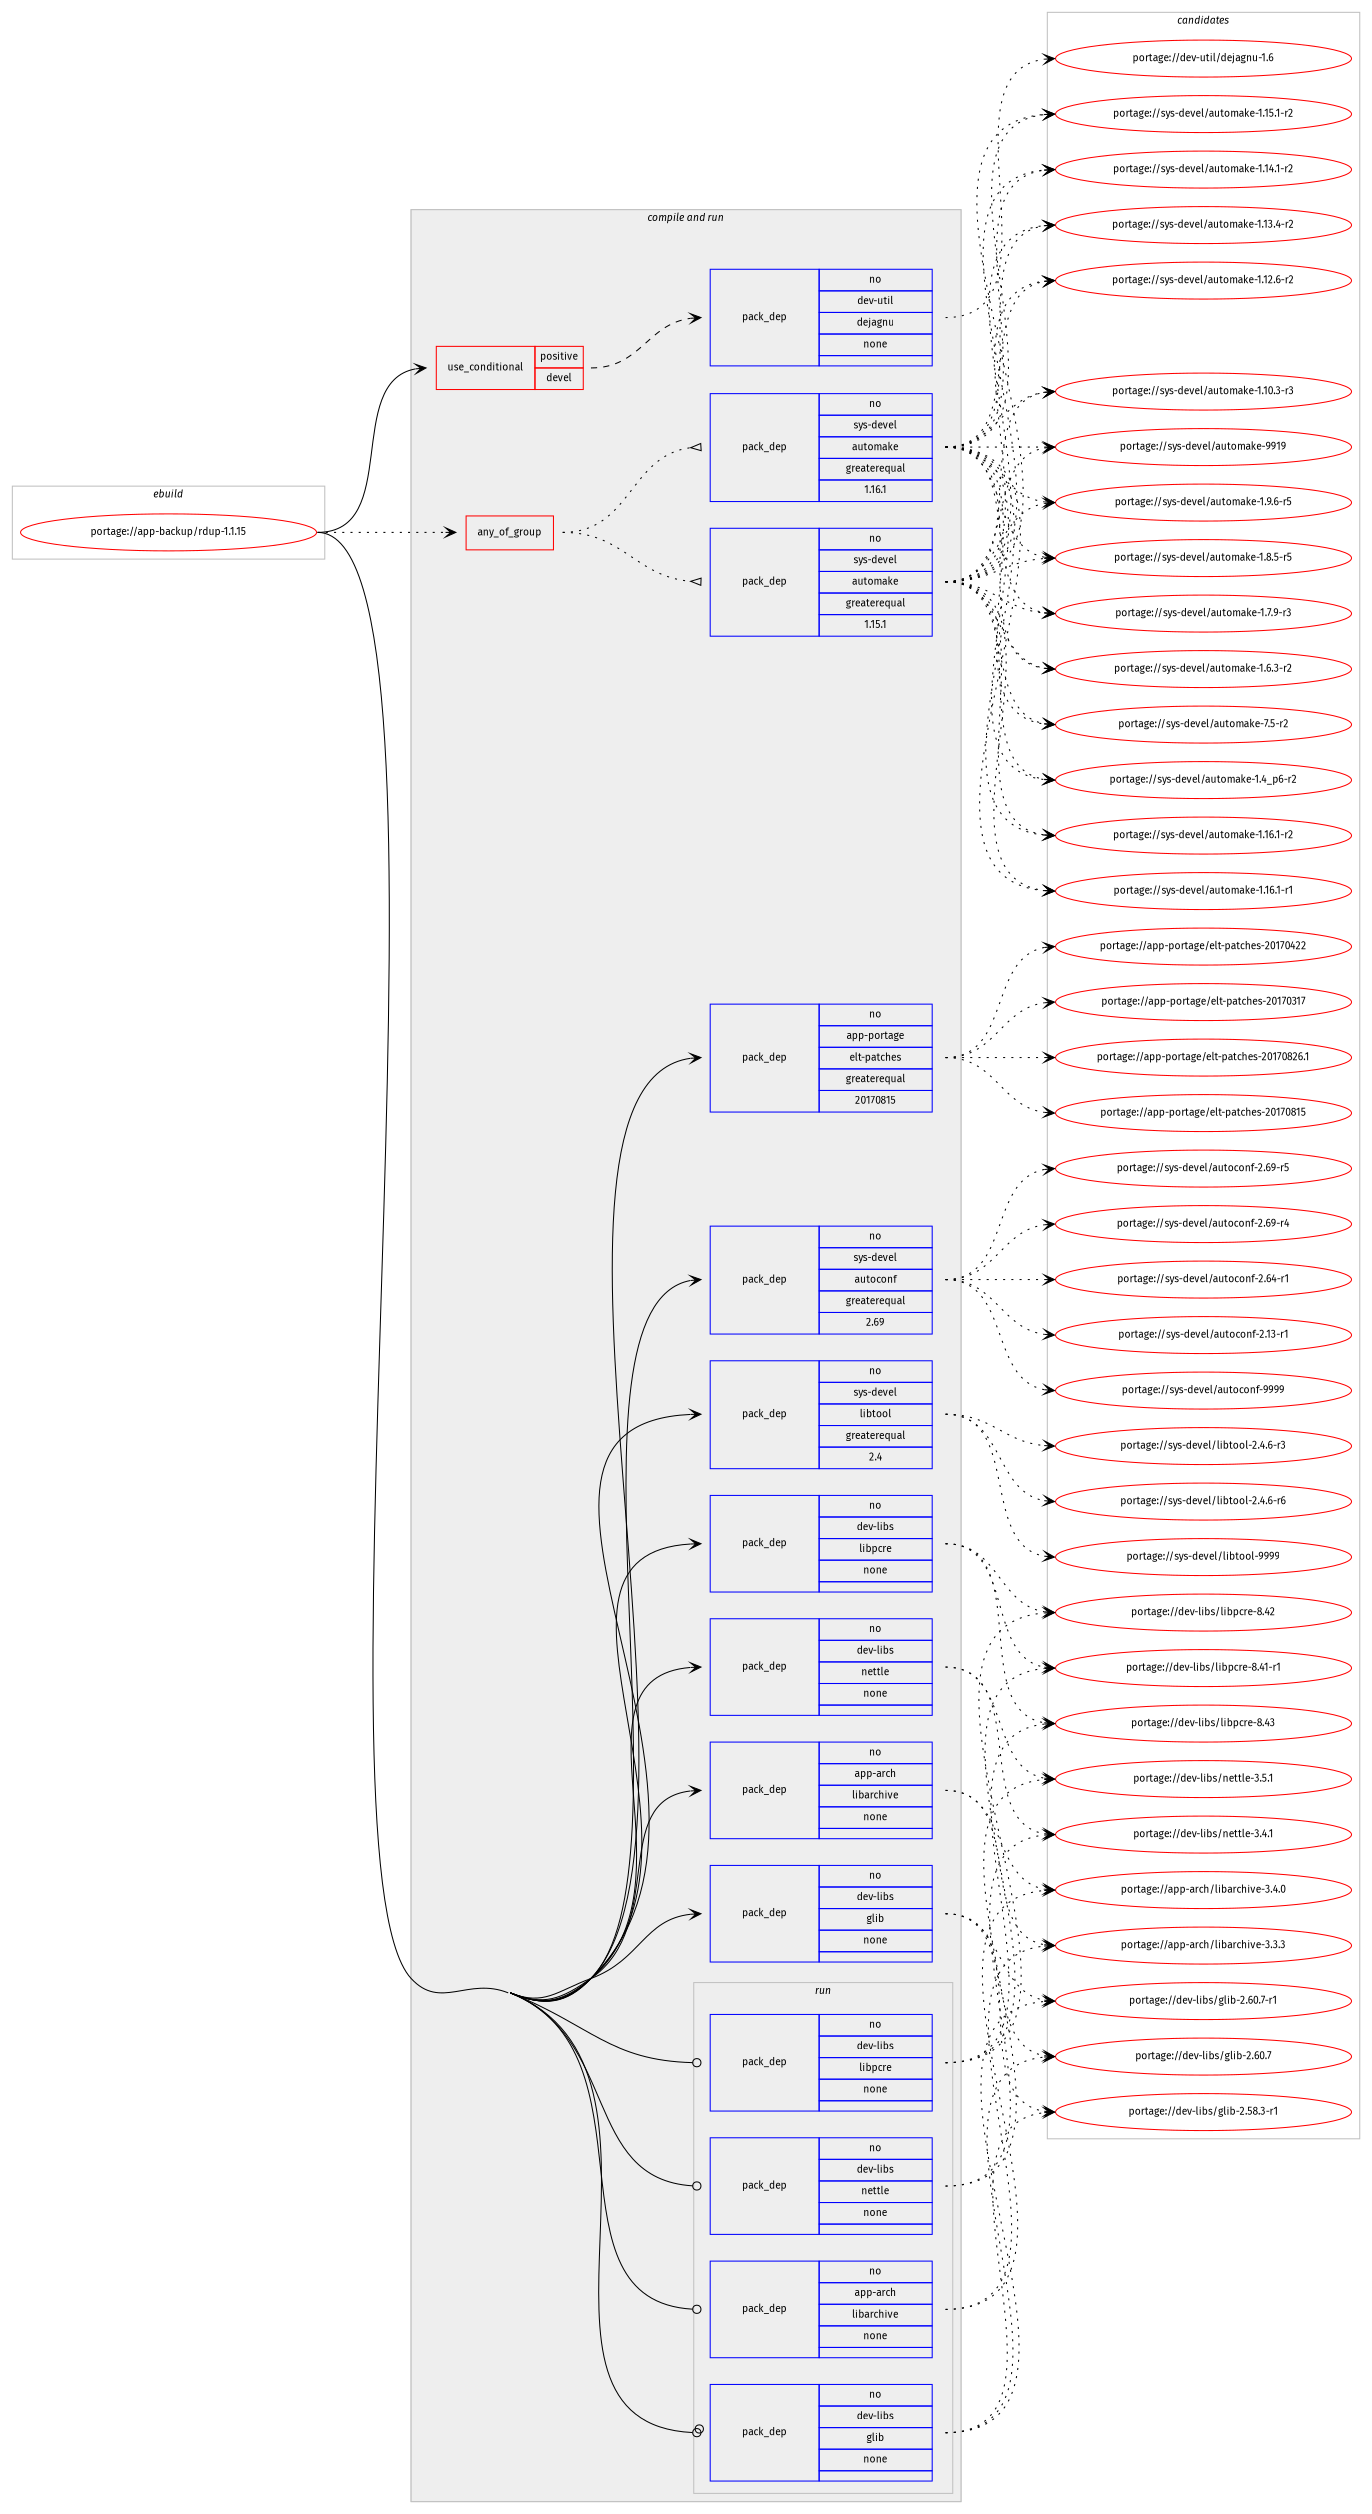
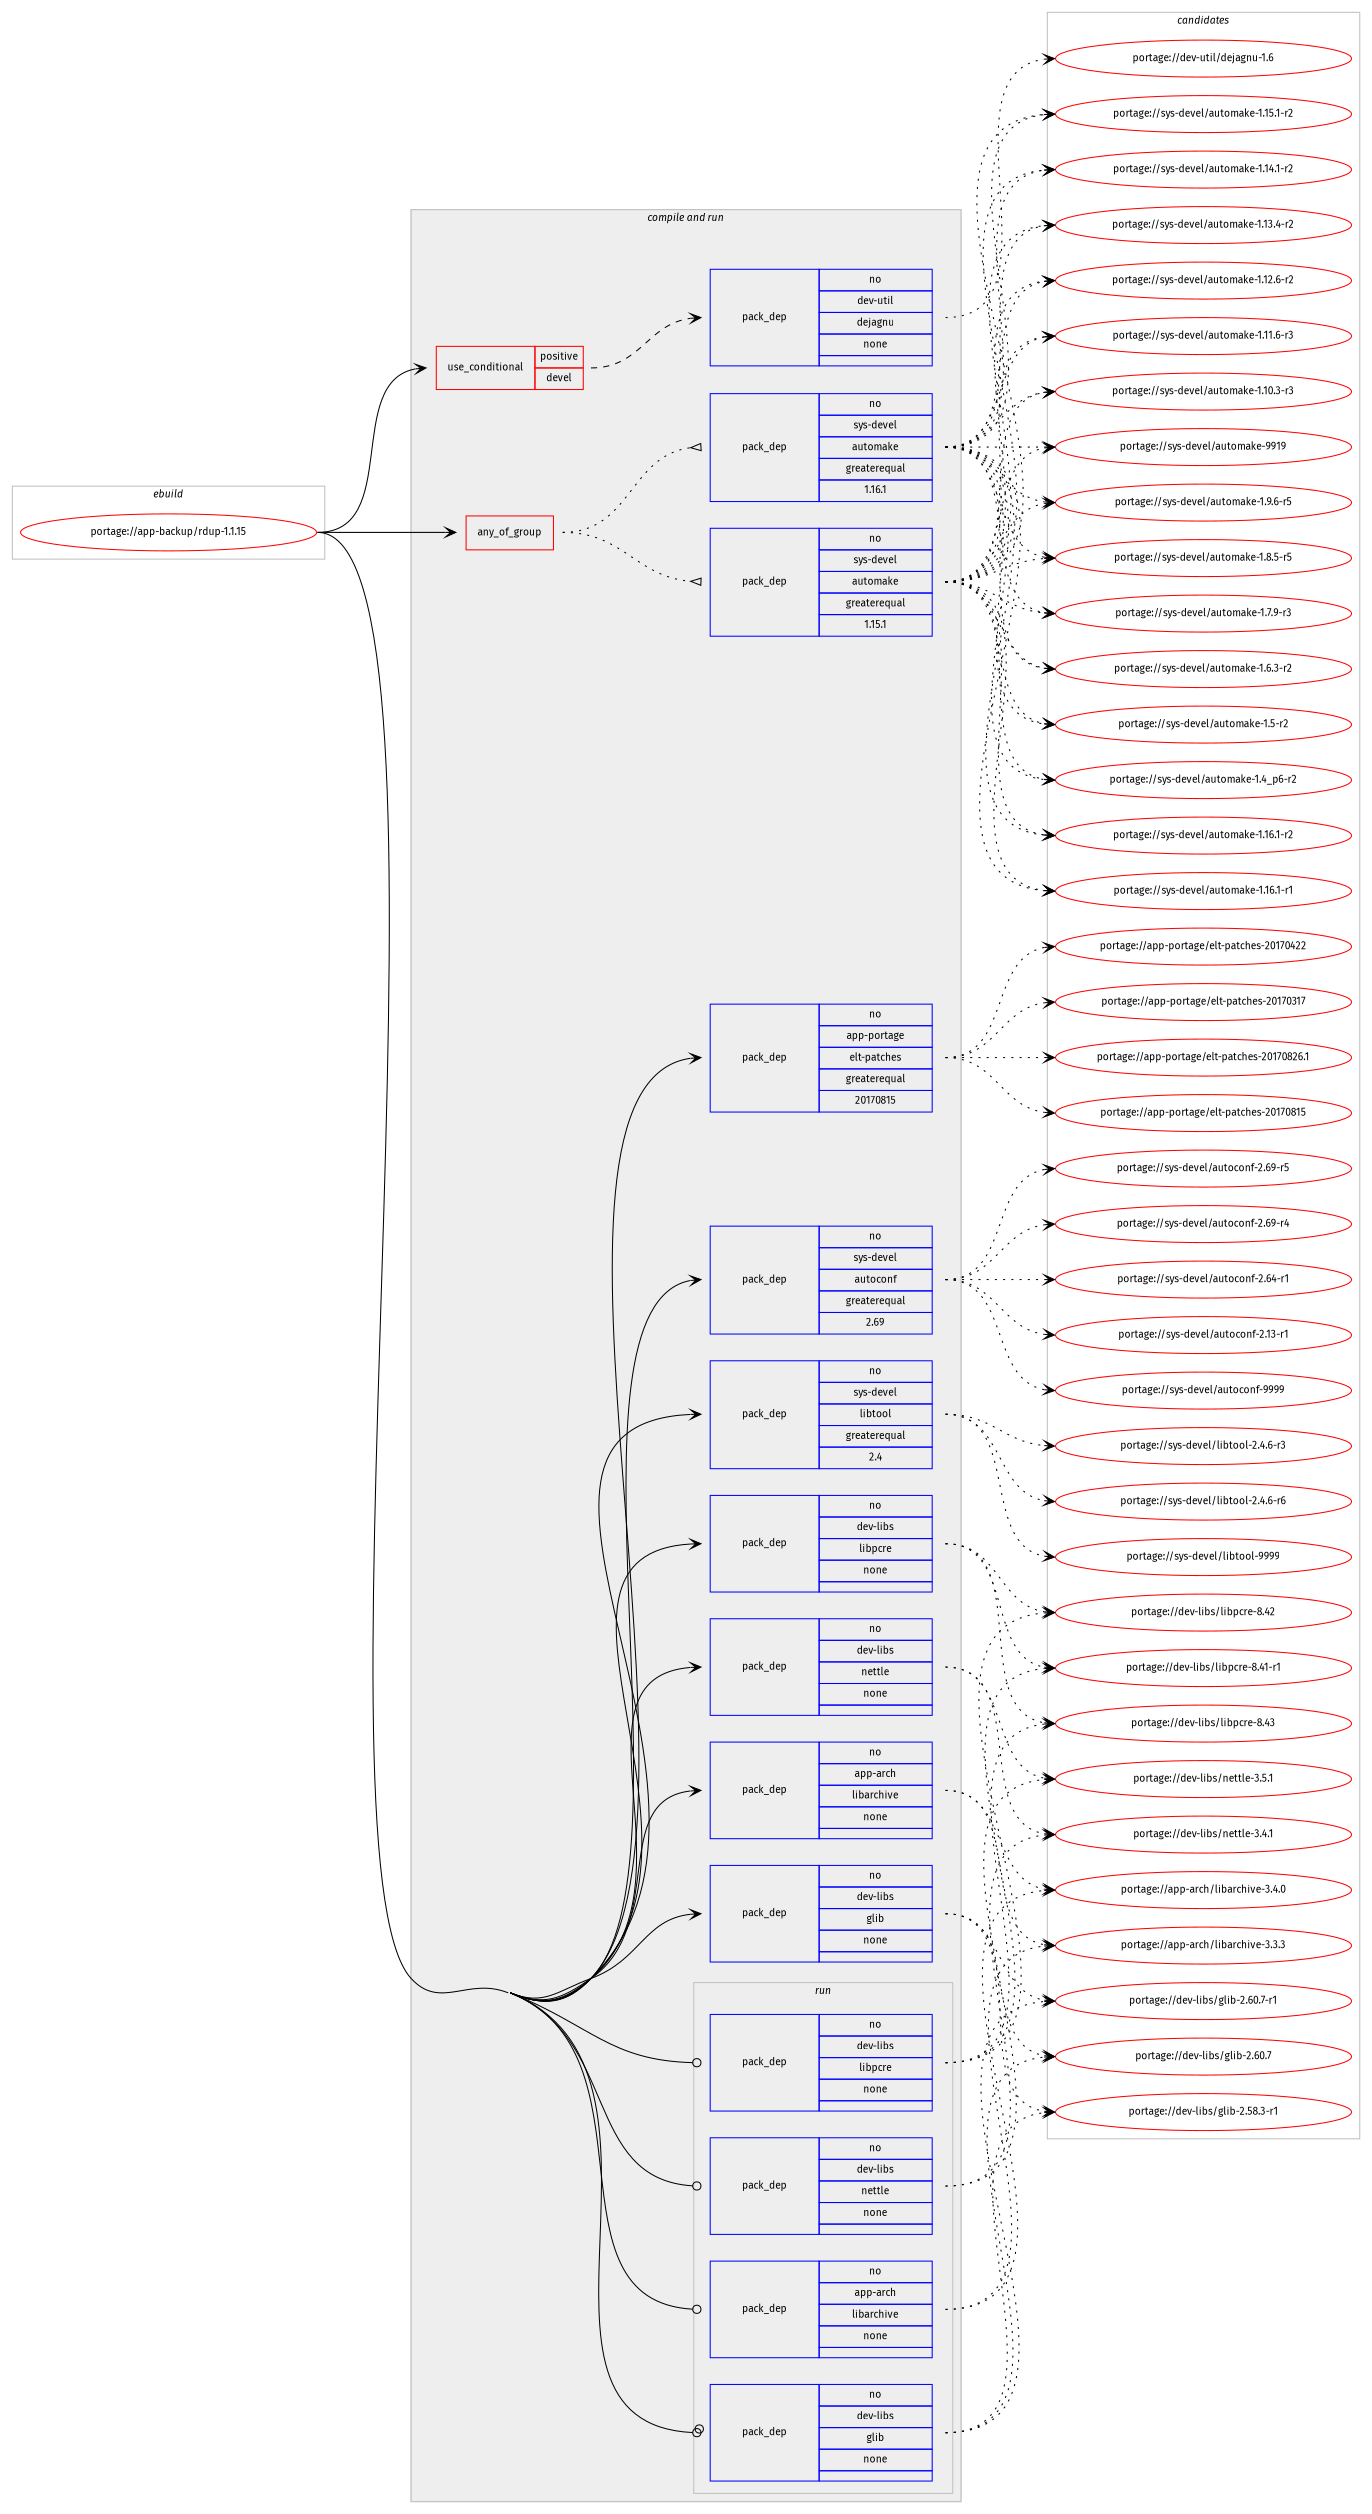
node "portage://sys-devel/automake-1.11.6-r3": added
edge "portage://app-backup/rdup-1.1.15" -> "any_of_group": style dotted -> solid
node "portage://sys-devel/automake-7.5-r2": label "portage://sys-devel/automake-7.5-r2" -> "portage://sys-devel/automake-1.5-r2"
